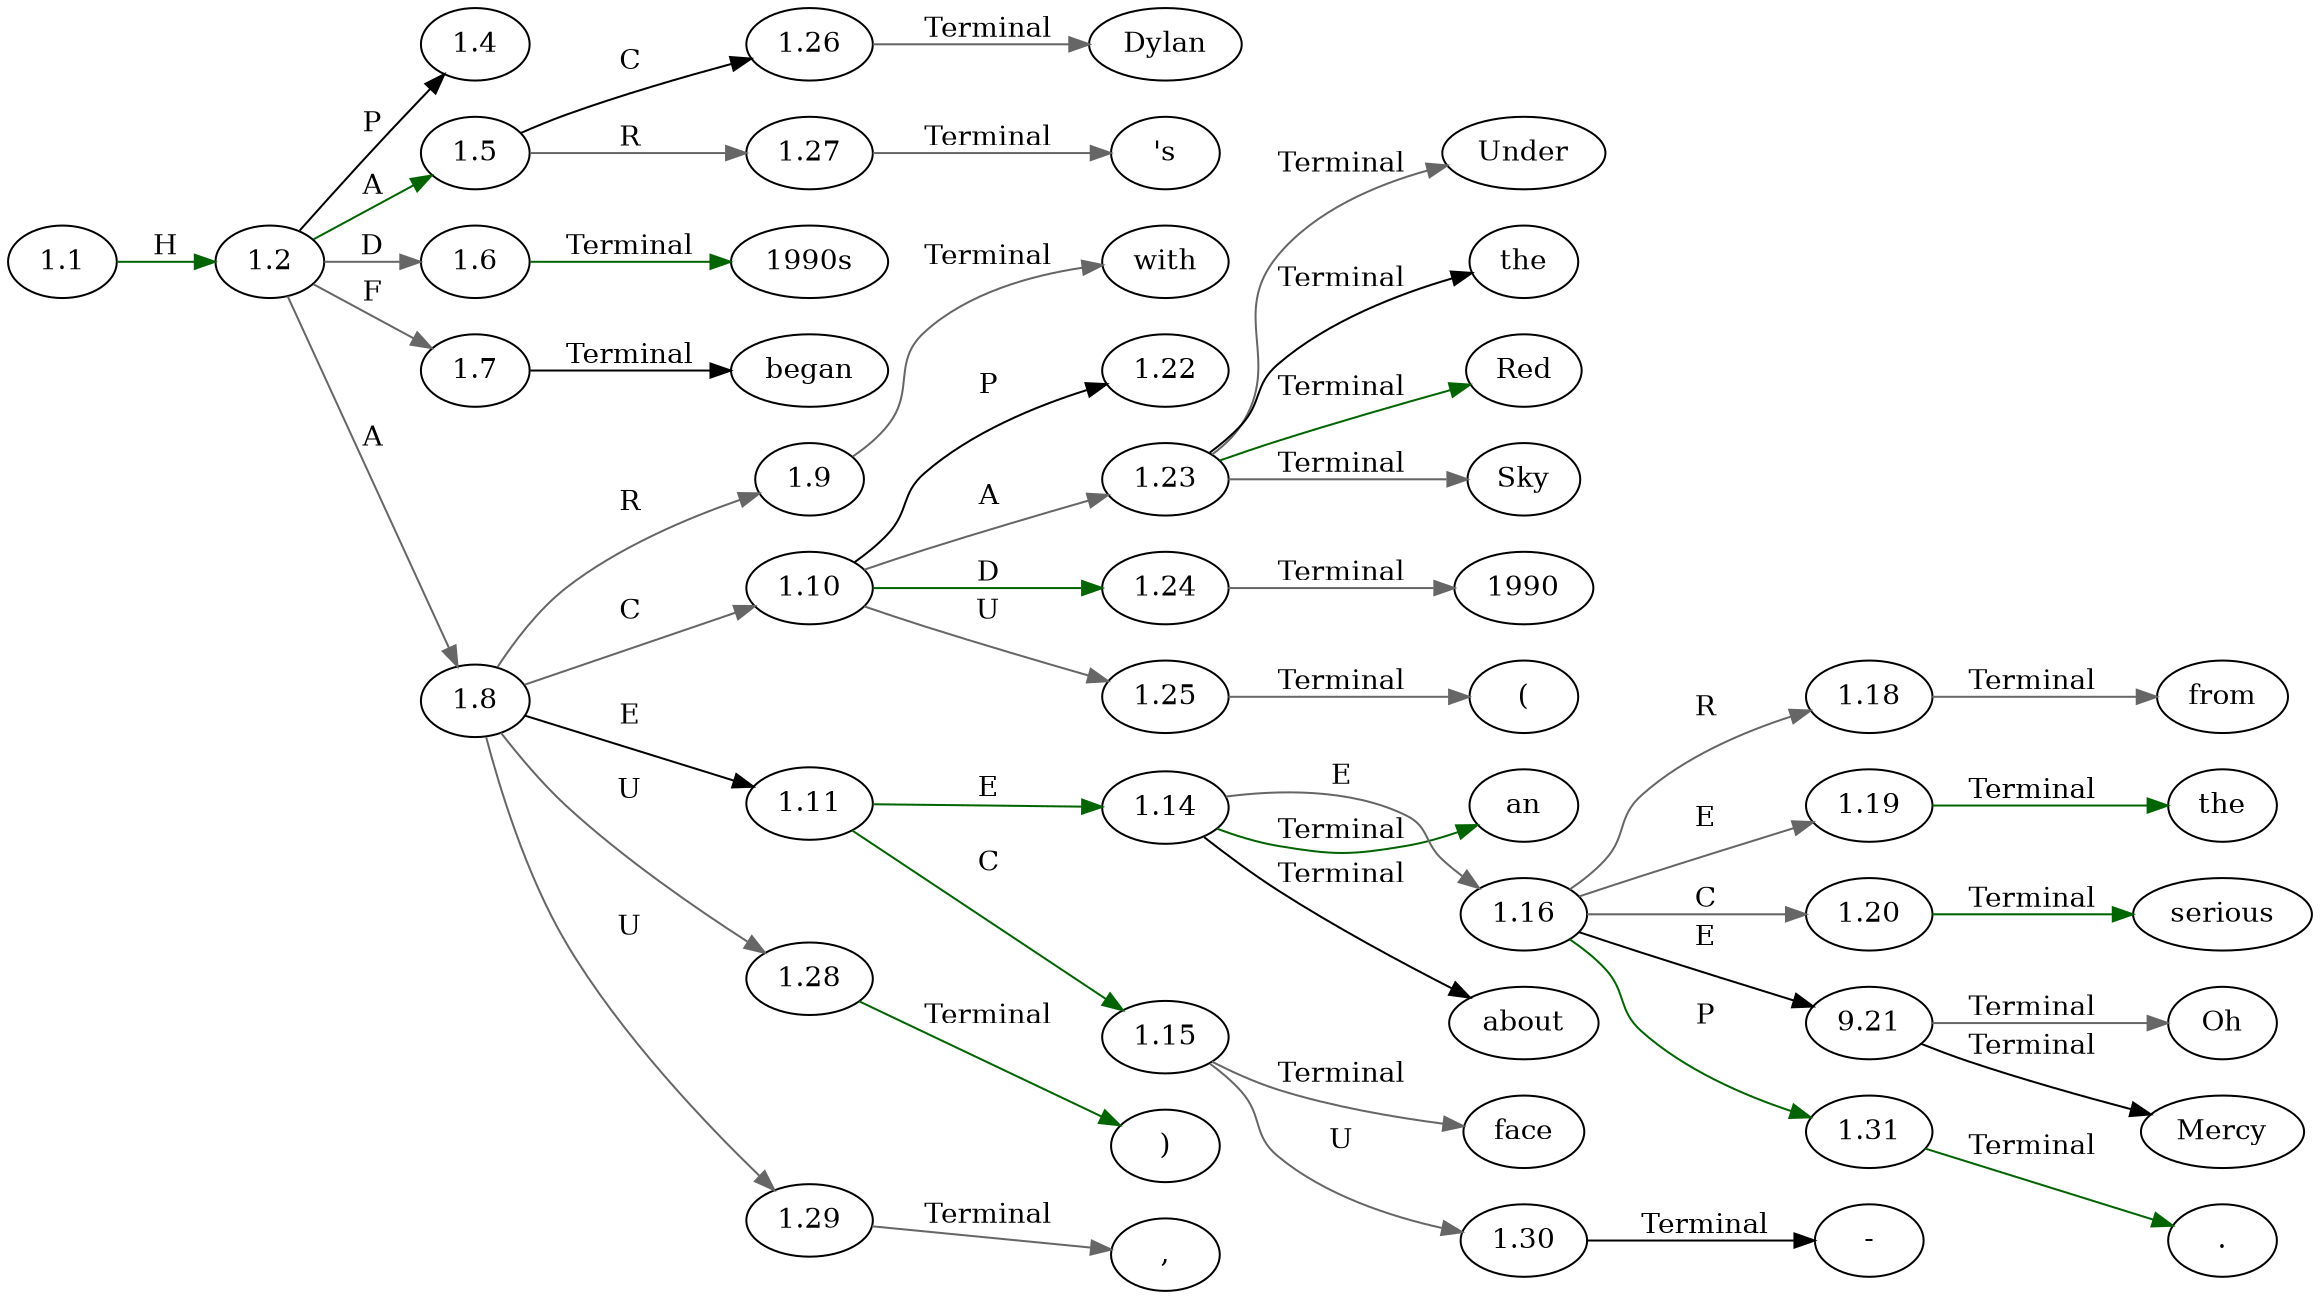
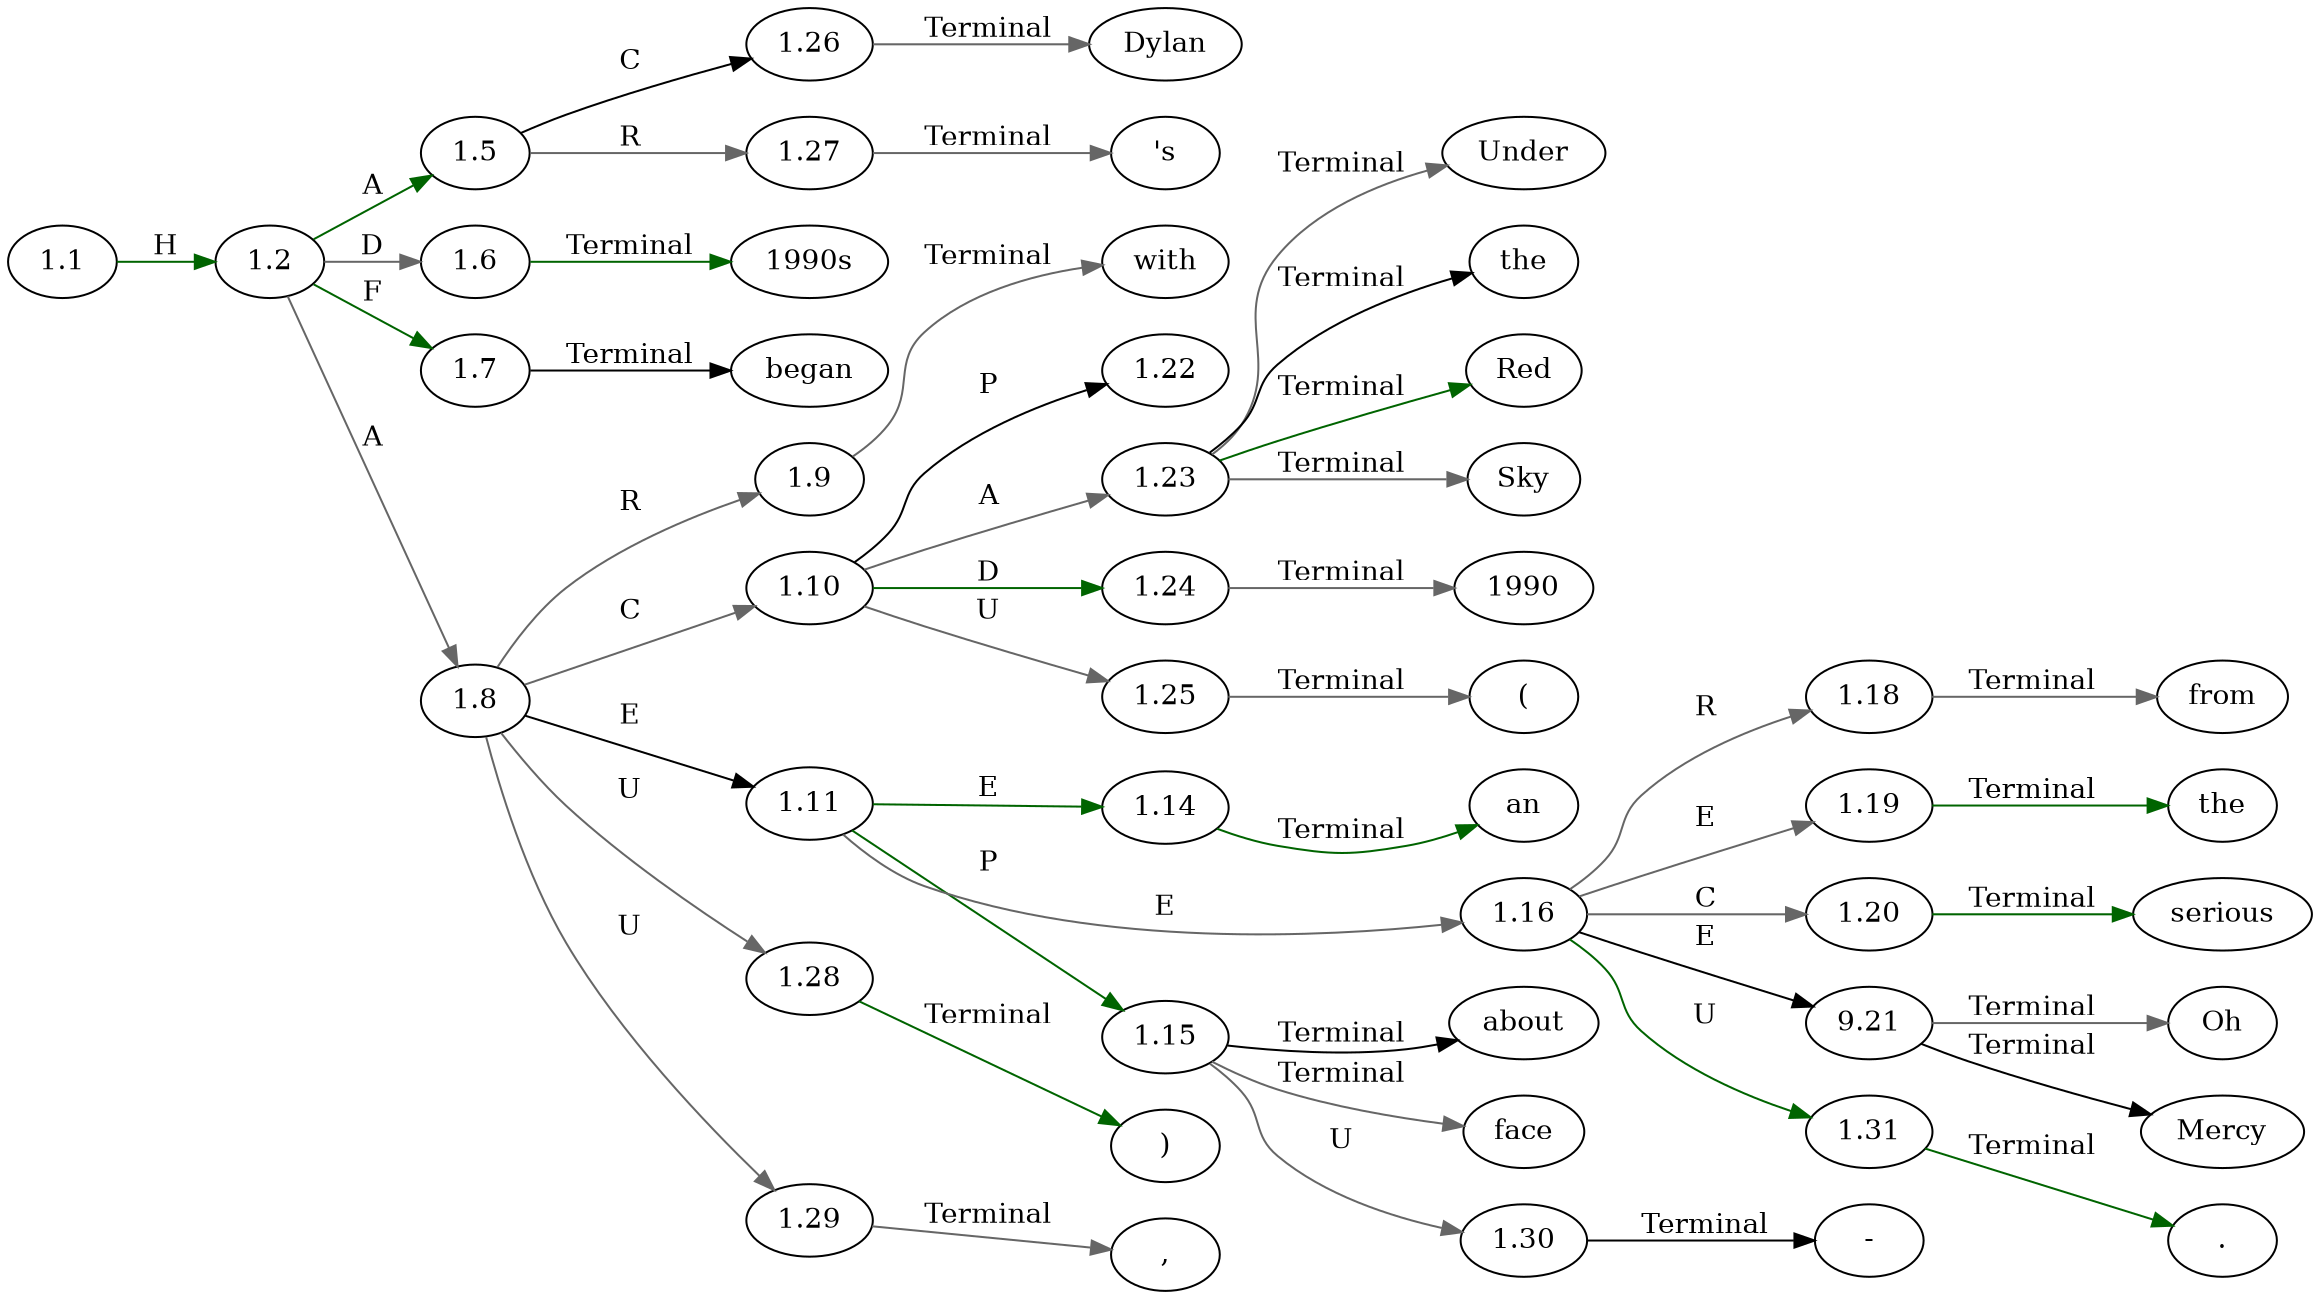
node "1.4": removed
edge "1.2" -> "1.7": color gray40 -> darkgreen
edge "1.14" -> "1.16": now "1.11" -> "1.16"
edge "1.11" -> "1.15": label "C" -> "P"
edge "1.14" -> "about": now "1.15" -> "about"
edge "1.16" -> "1.31": label "P" -> "U"
